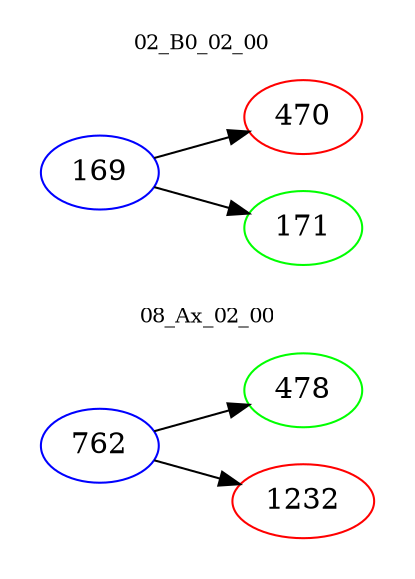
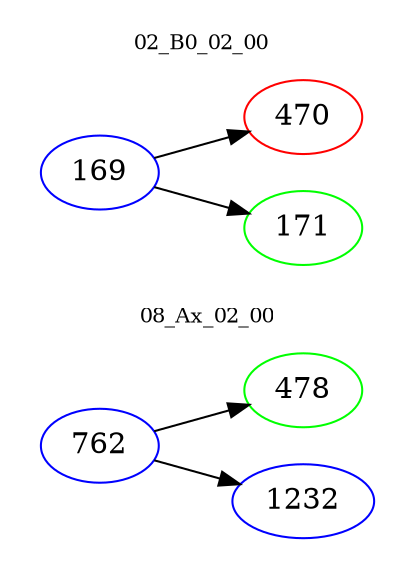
node "1232": color red -> blue
